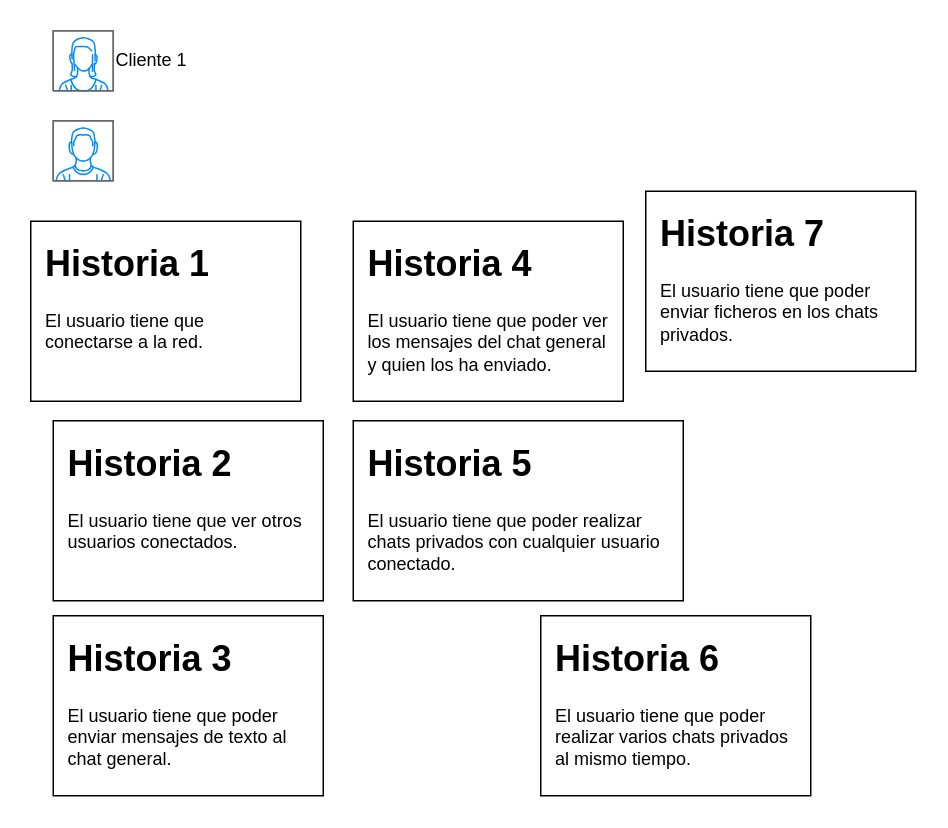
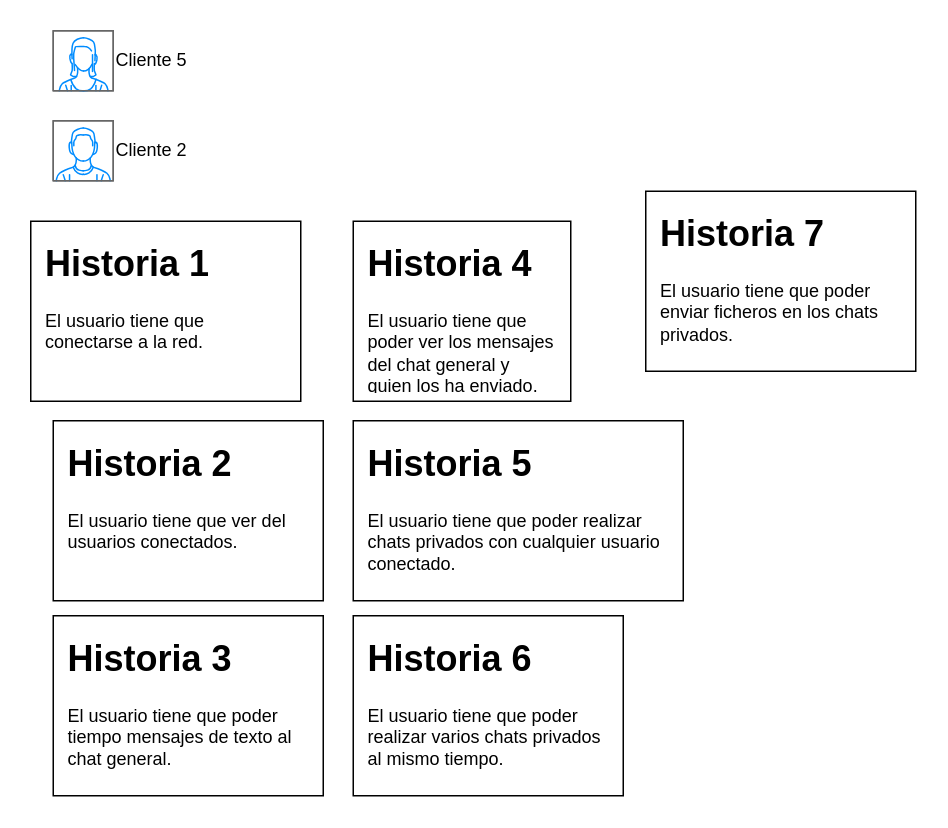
node "Cliente 1": label "Cliente 1" -> "Cliente 5"
node "Cliente 2": added
node "Historia 4 El usuario tiene que poder ver los mensajes del chat general y quien los ha enviado.": size 270x180 -> 218x180
node "Historia 2 El usuario tiene que ver otros usuarios conectados.": label "Historia 2 El usuario tiene que ver otros usuarios conectados." -> "Historia 2 El usuario tiene que ver del usuarios conectados."
node "Historia 3 El usuario tiene que poder enviar mensajes de texto al chat general.": label "Historia 3 El usuario tiene que poder enviar mensajes de texto al chat general." -> "Historia 3 El usuario tiene que poder tiempo mensajes de texto al chat general."
node "Historia 6 El usuario tiene que poder realizar varios chats privados al mismo tiempo.": moved (676, 706) -> (488, 706)
